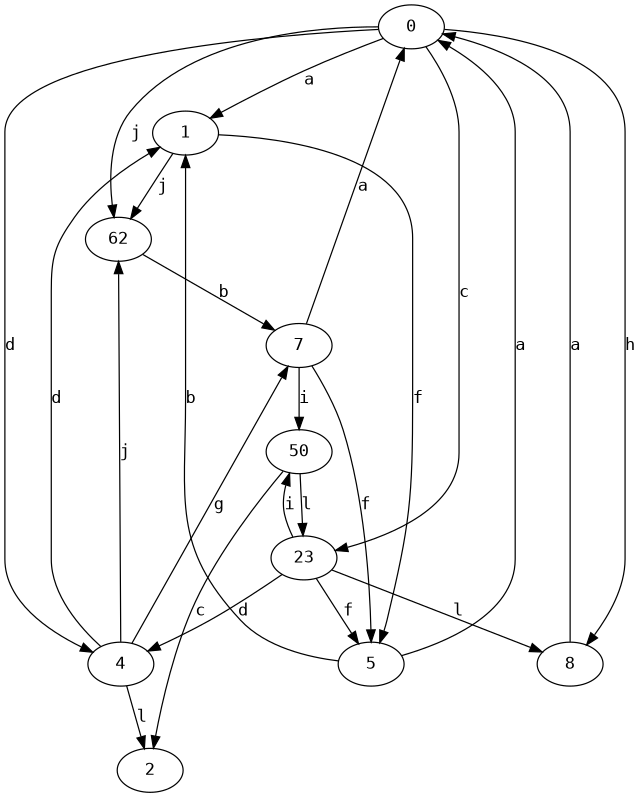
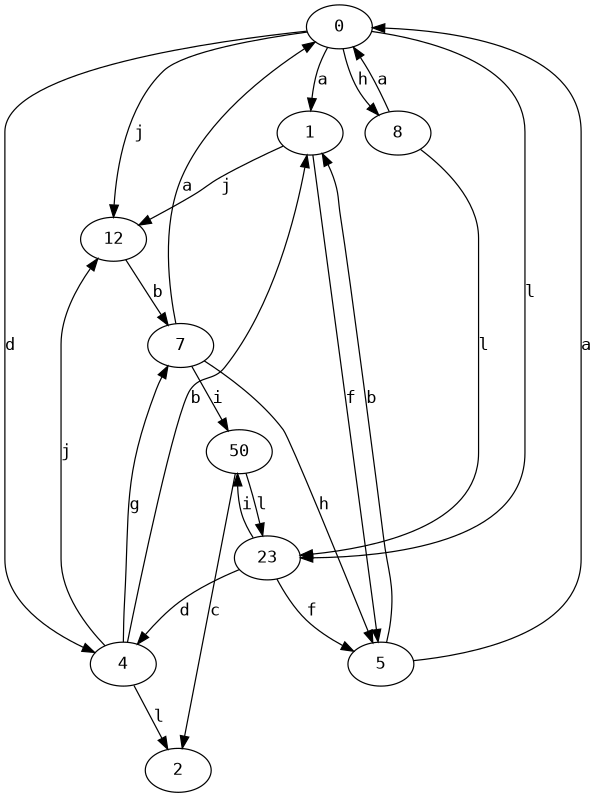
node "62": label "62" -> "12"
edge "0" -> "23": label "c" -> "l"
edge "4" -> "1": label "d" -> "b"
edge "7" -> "5": label "f" -> "h"
edge "23" -> "8": reversed
